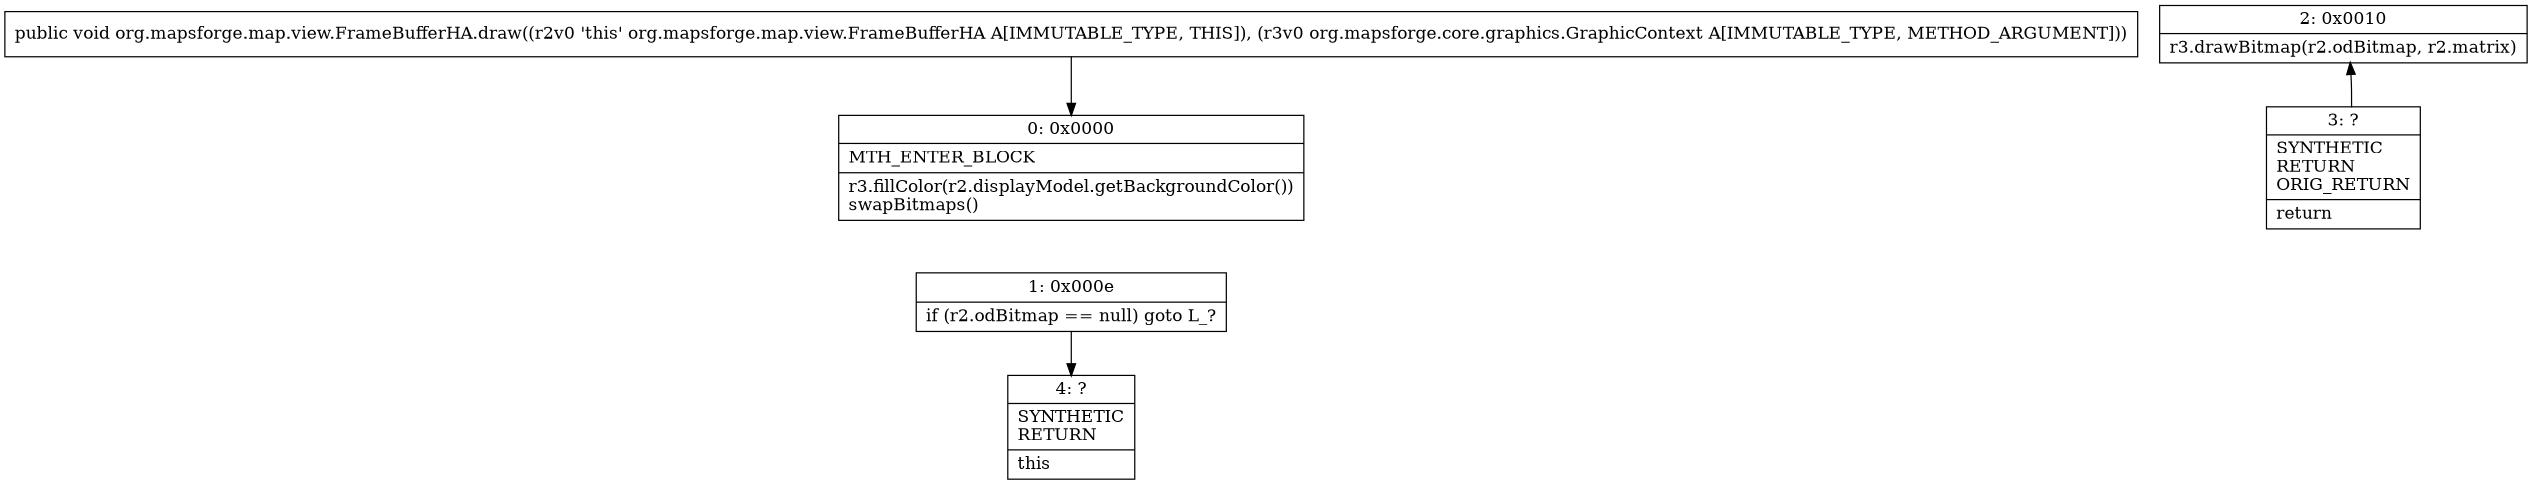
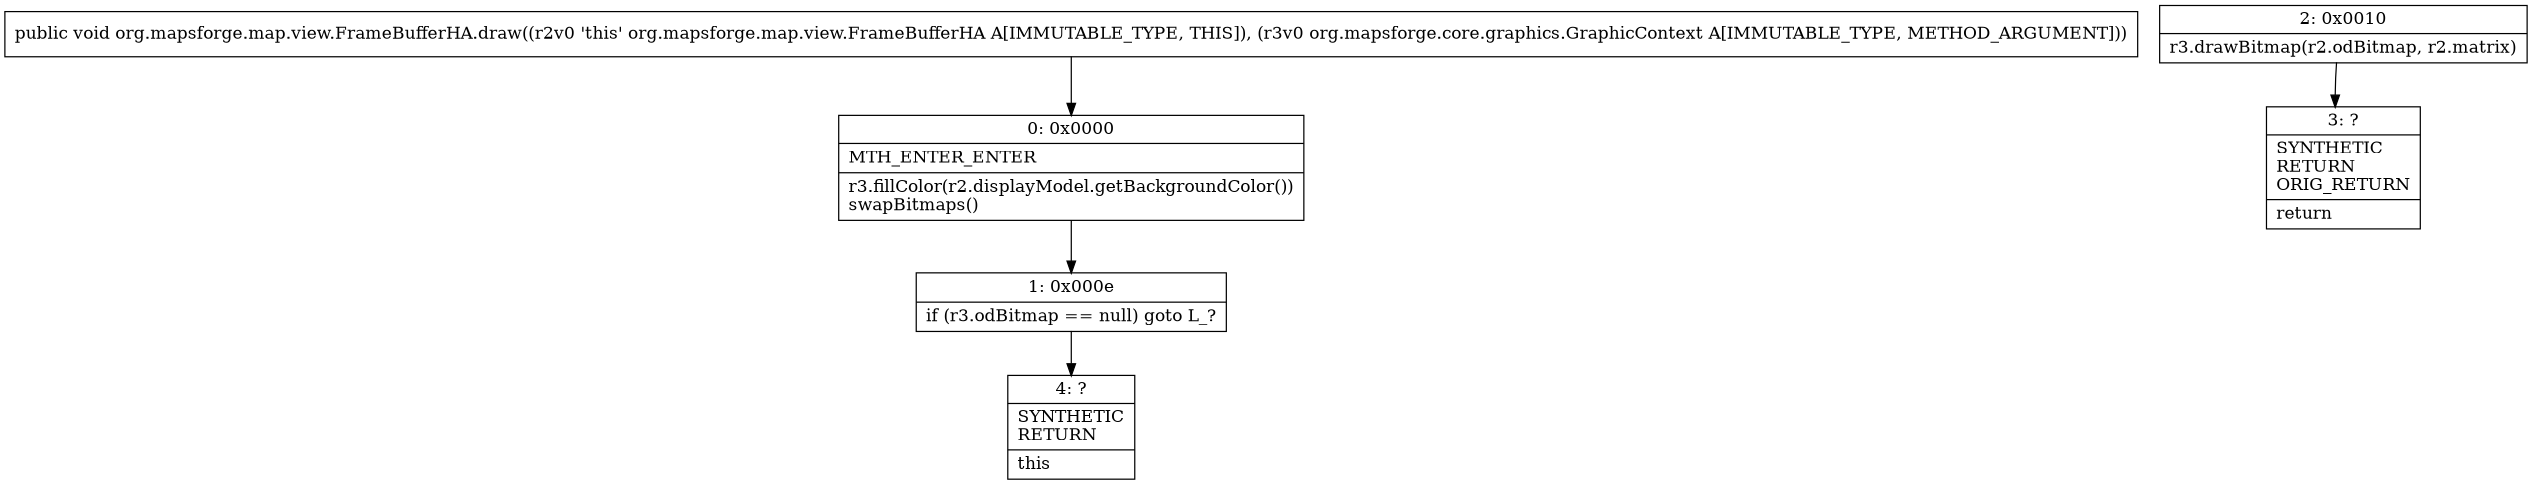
edge "3: ?" -> "2: 0x0010": reversed
node "0: 0x0000": text "MTH_ENTER_BLOCK" -> "MTH_ENTER_ENTER"
edge "0: 0x0000" -> "1: 0x000e": added
node "1: 0x000e": text "if (r2.odBitmap == null) goto L_?" -> "if (r3.odBitmap == null) goto L_?"
